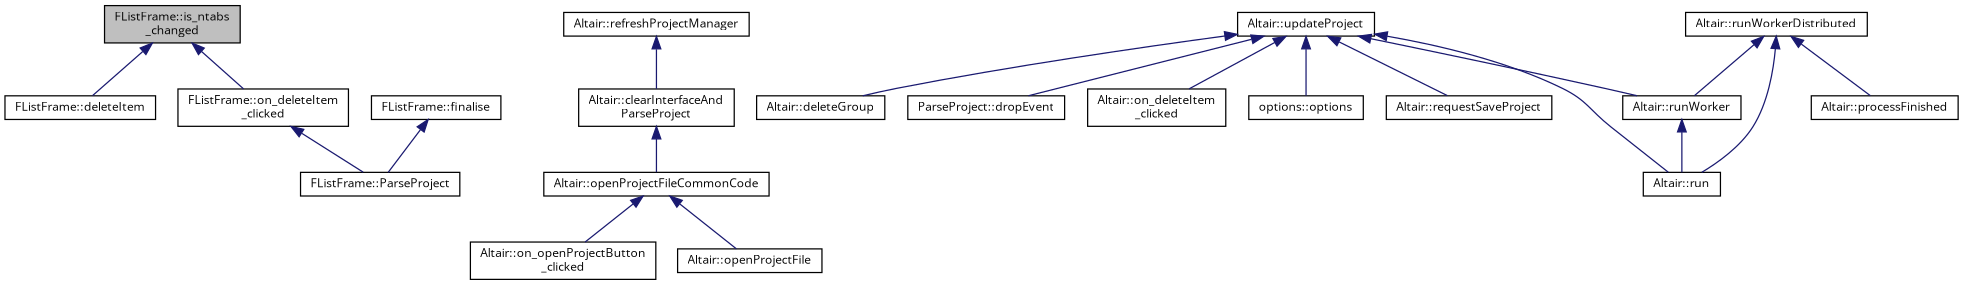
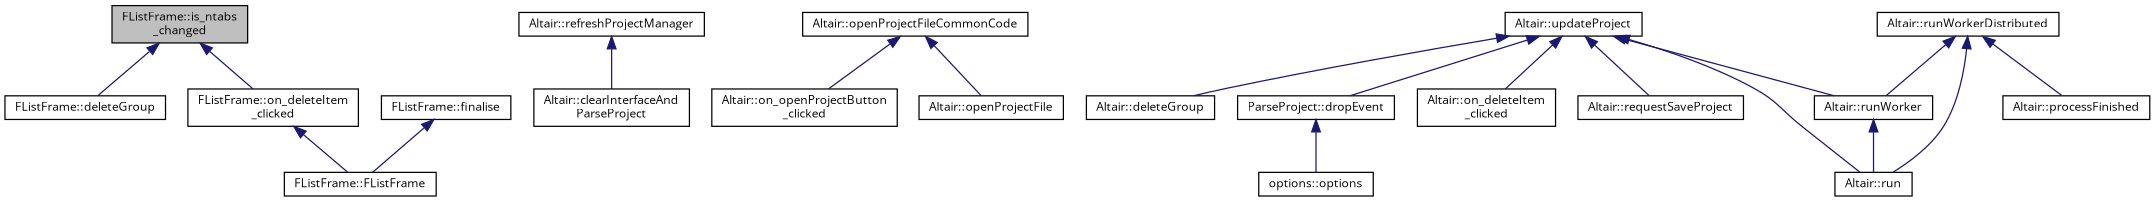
edge "options::options" -> "Altair::updateProject": now "options::options" -> "ParseProject::dropEvent"
node "FListFrame::deleteItem": label "FListFrame::deleteItem" -> "FListFrame::deleteGroup"
edge "Altair::openProjectFileCommonCode" -> "Altair::clearInterfaceAnd ParseProject": removed
node "FListFrame::ParseProject": label "FListFrame::ParseProject" -> "FListFrame::FListFrame"
